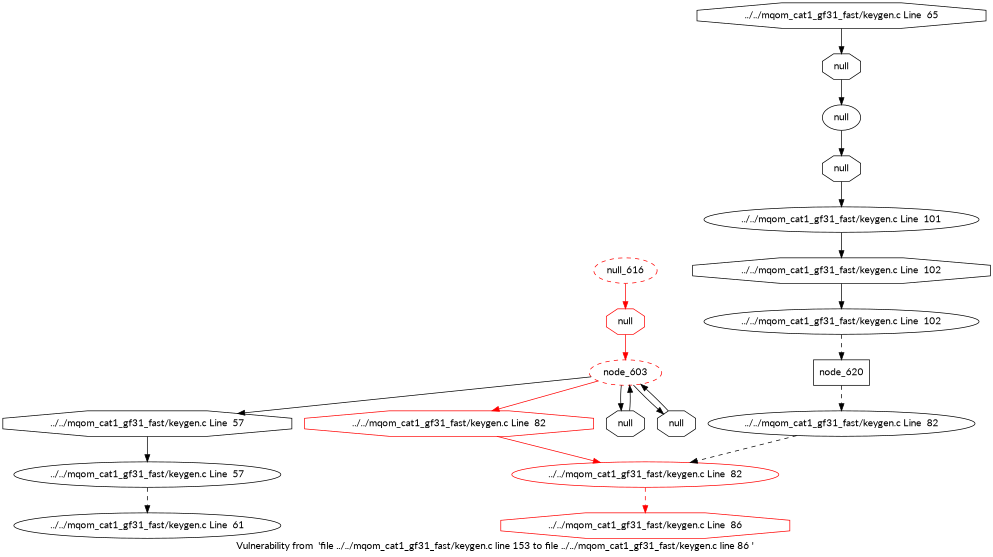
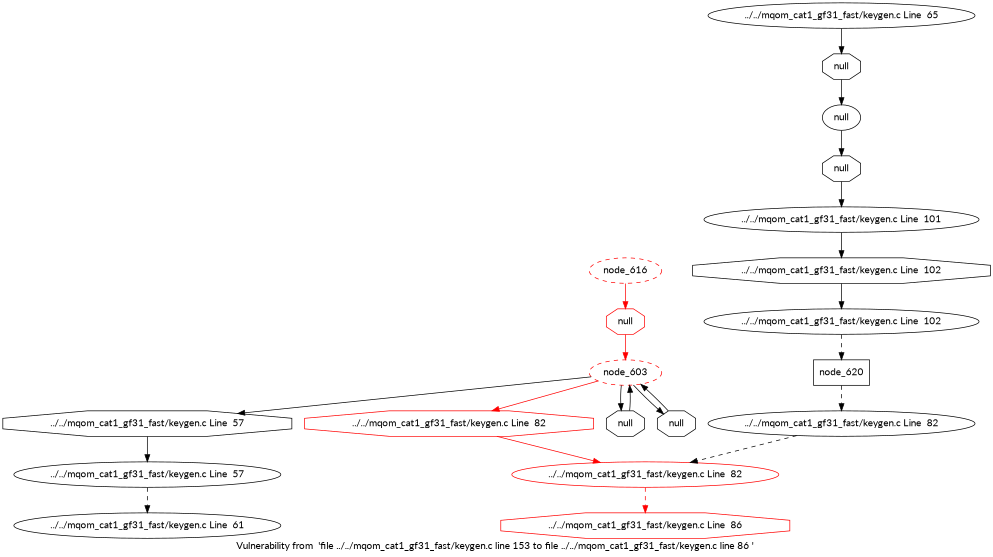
node "../../mqom_cat1_gf31_fast/keygen.c Line  65": shape octagon -> ellipse
node "null_616": label "null_616" -> "node_616"
